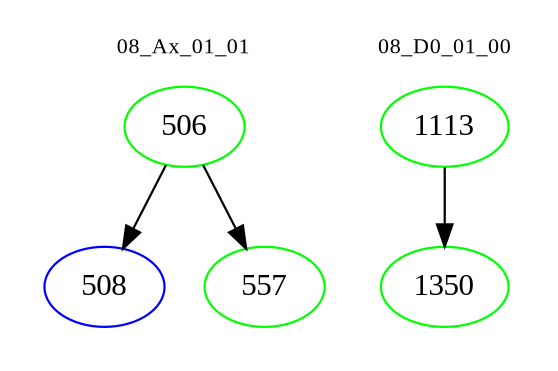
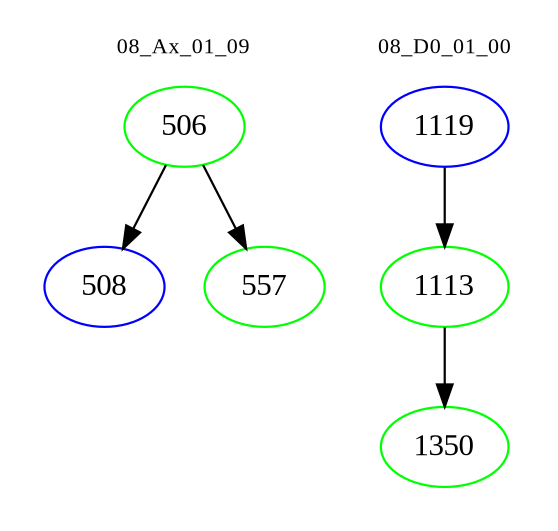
cluster "08_Ax_01_01": label "08_Ax_01_01" -> "08_Ax_01_09"
node "1119": added
